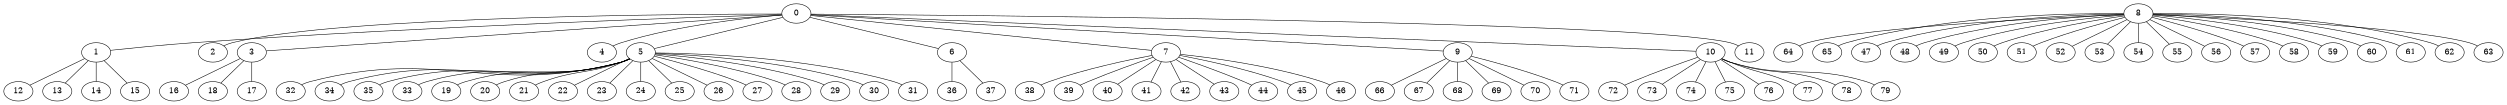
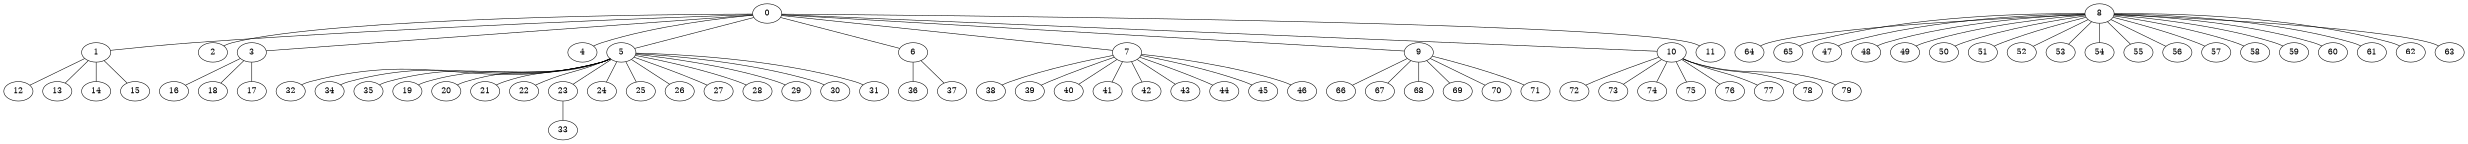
edge "5" -- "33": now "23" -- "33"
